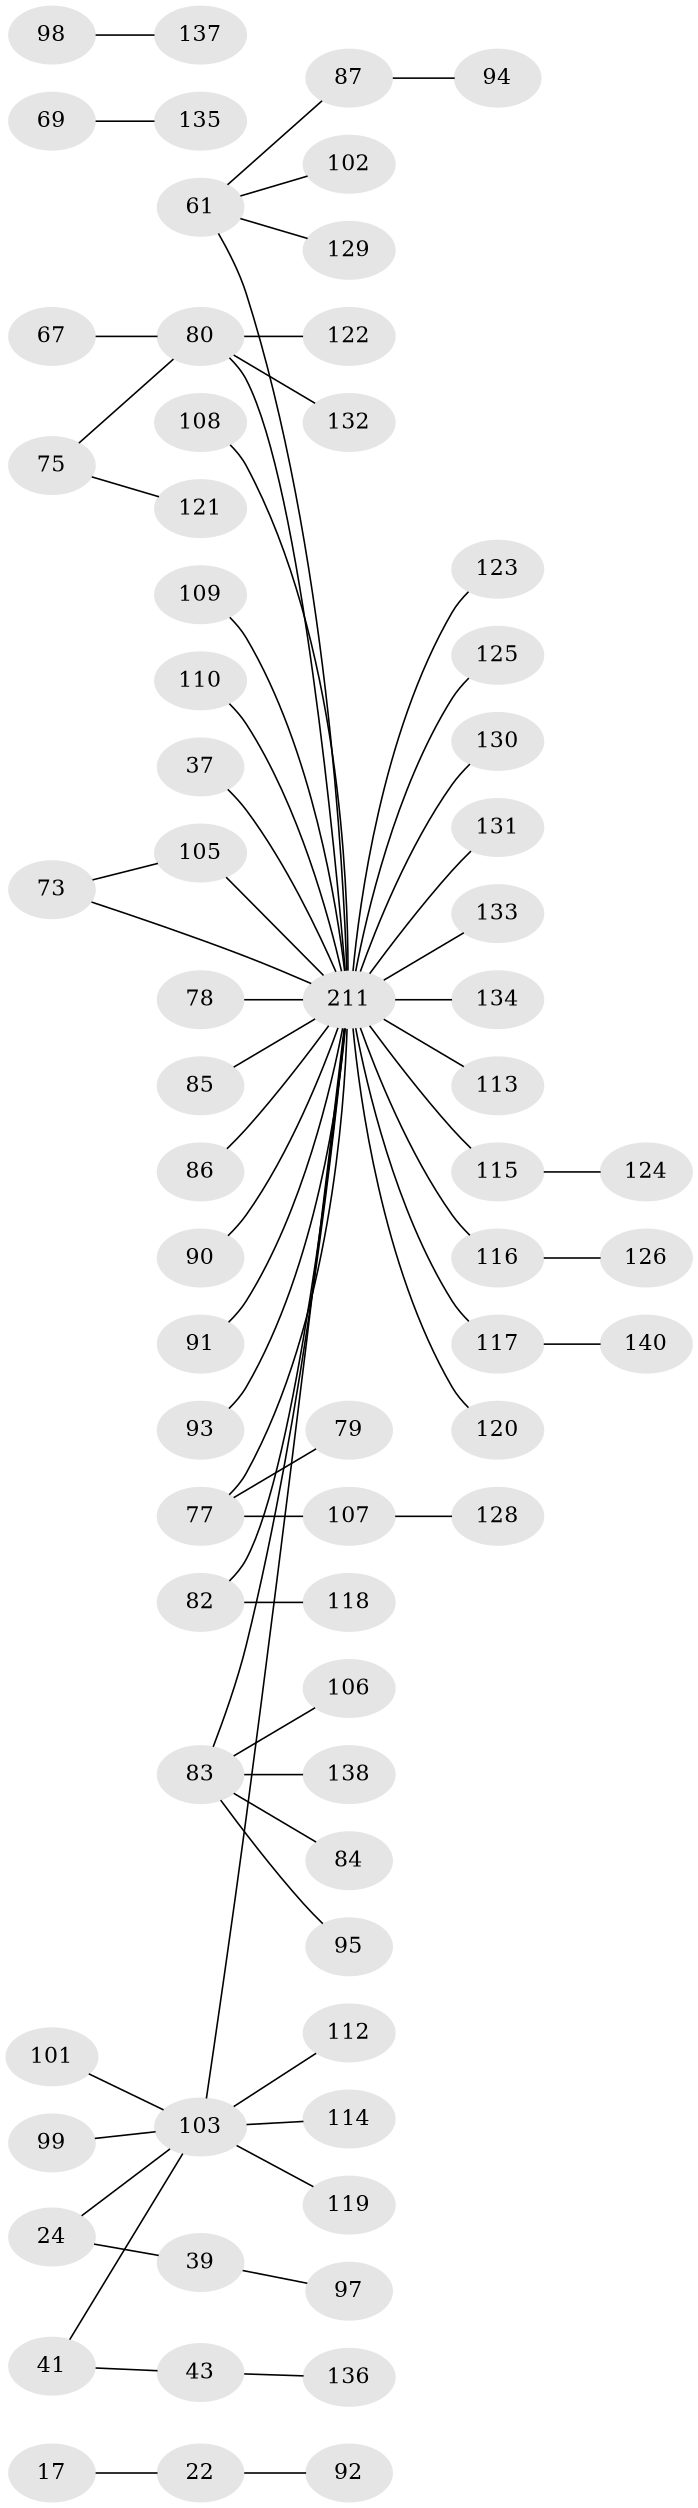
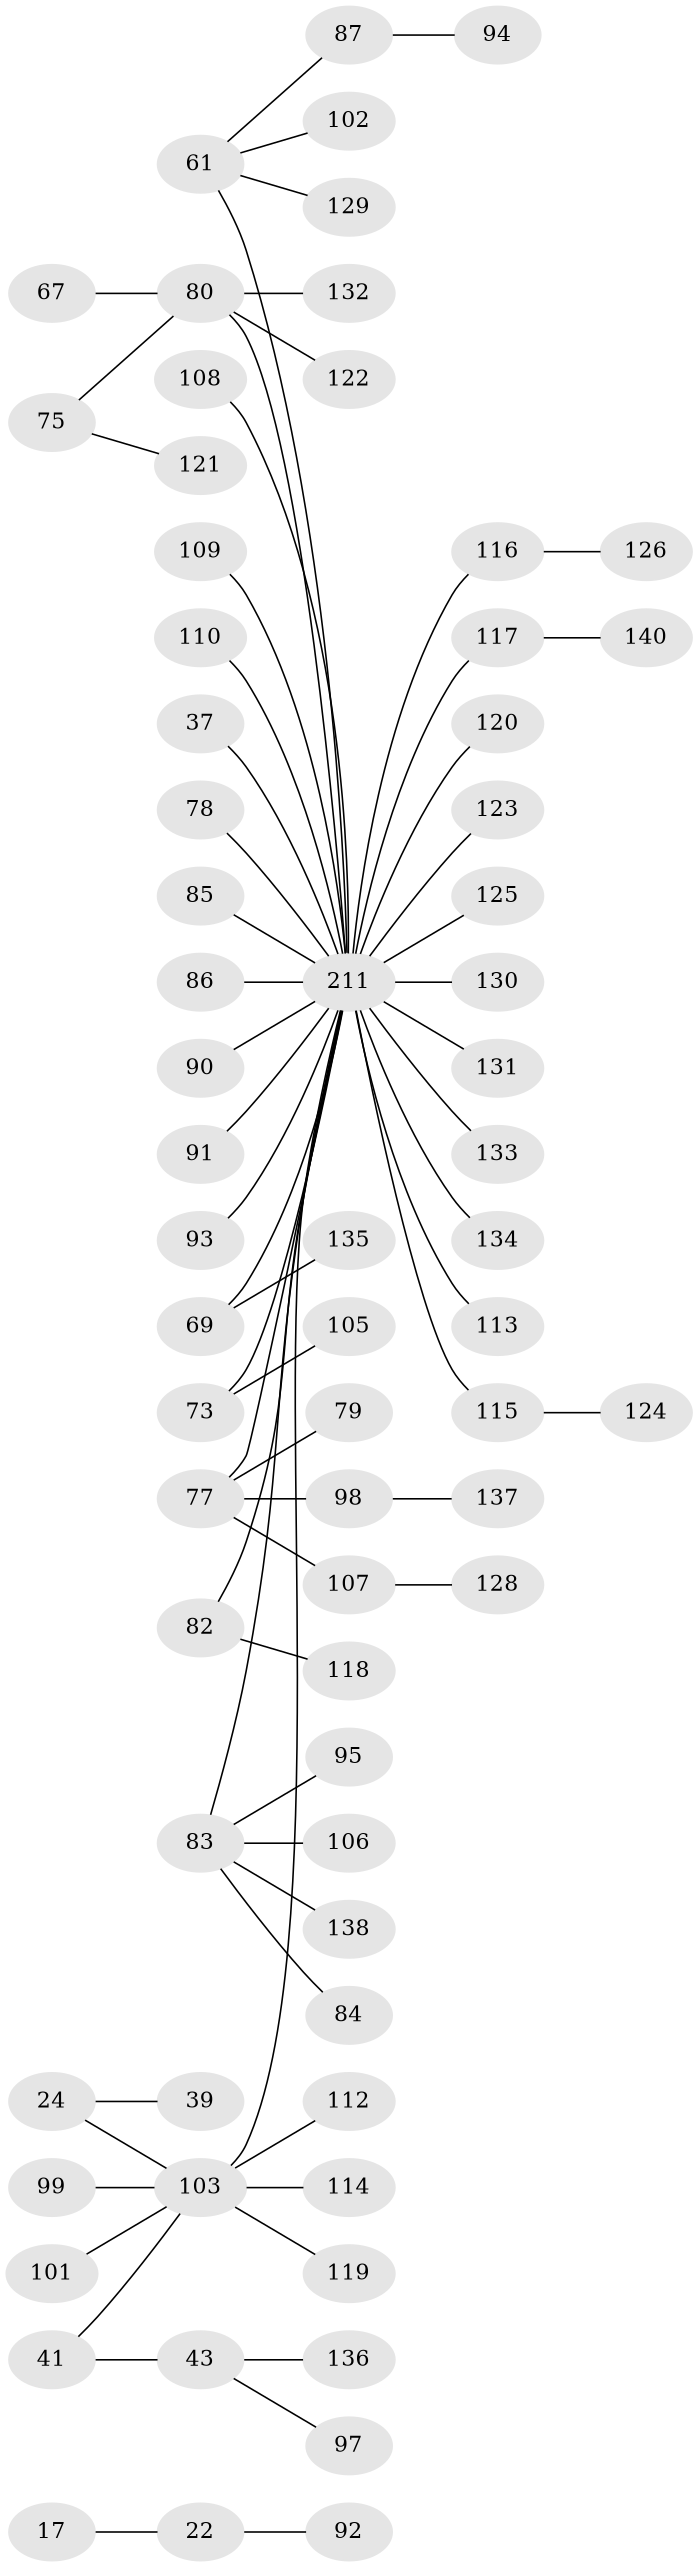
edge "105" -- "211": now "69" -- "211"
edge "77" -- "98": added
edge "39" -- "97": now "43" -- "97"
